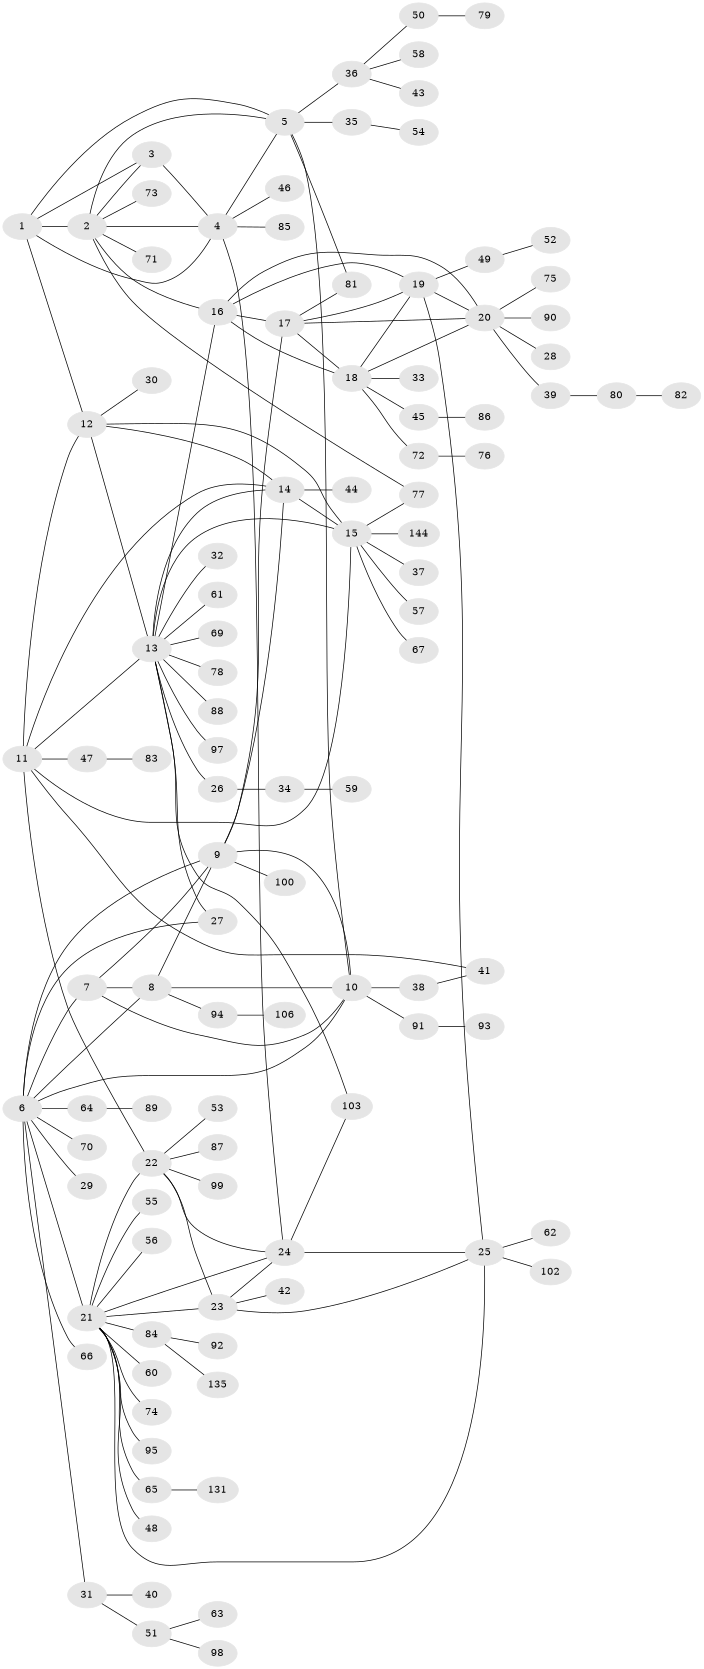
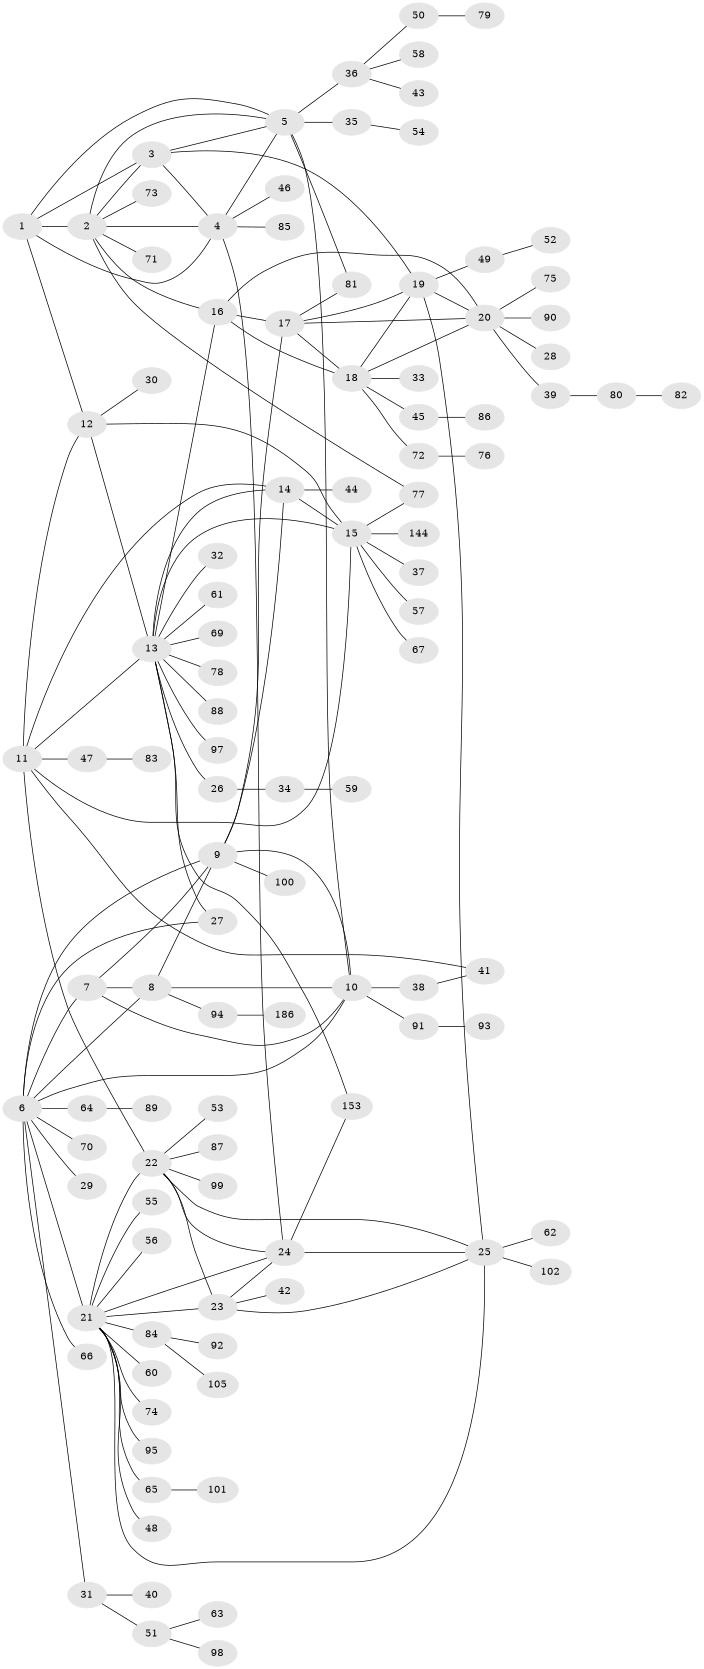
edge "5" -- "3": added
edge "19" -- "16": now "19" -- "3"
edge "12" -- "14": removed
node "106": label "106" -> "186"
node "103": label "103" -> "153"
edge "22" -- "25": added
node "135": label "135" -> "105"
node "131": label "131" -> "101"
